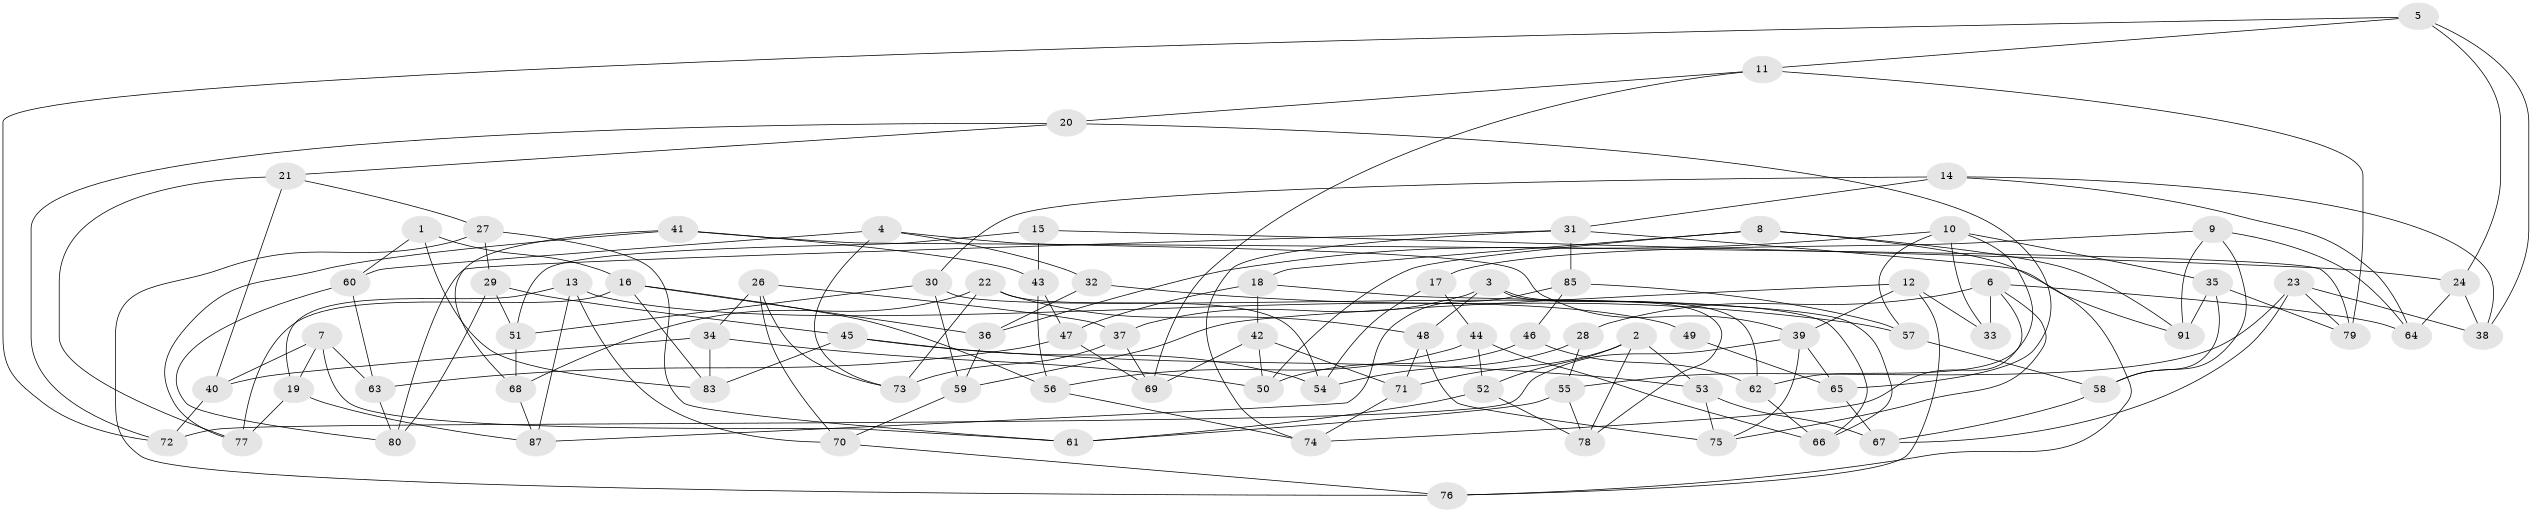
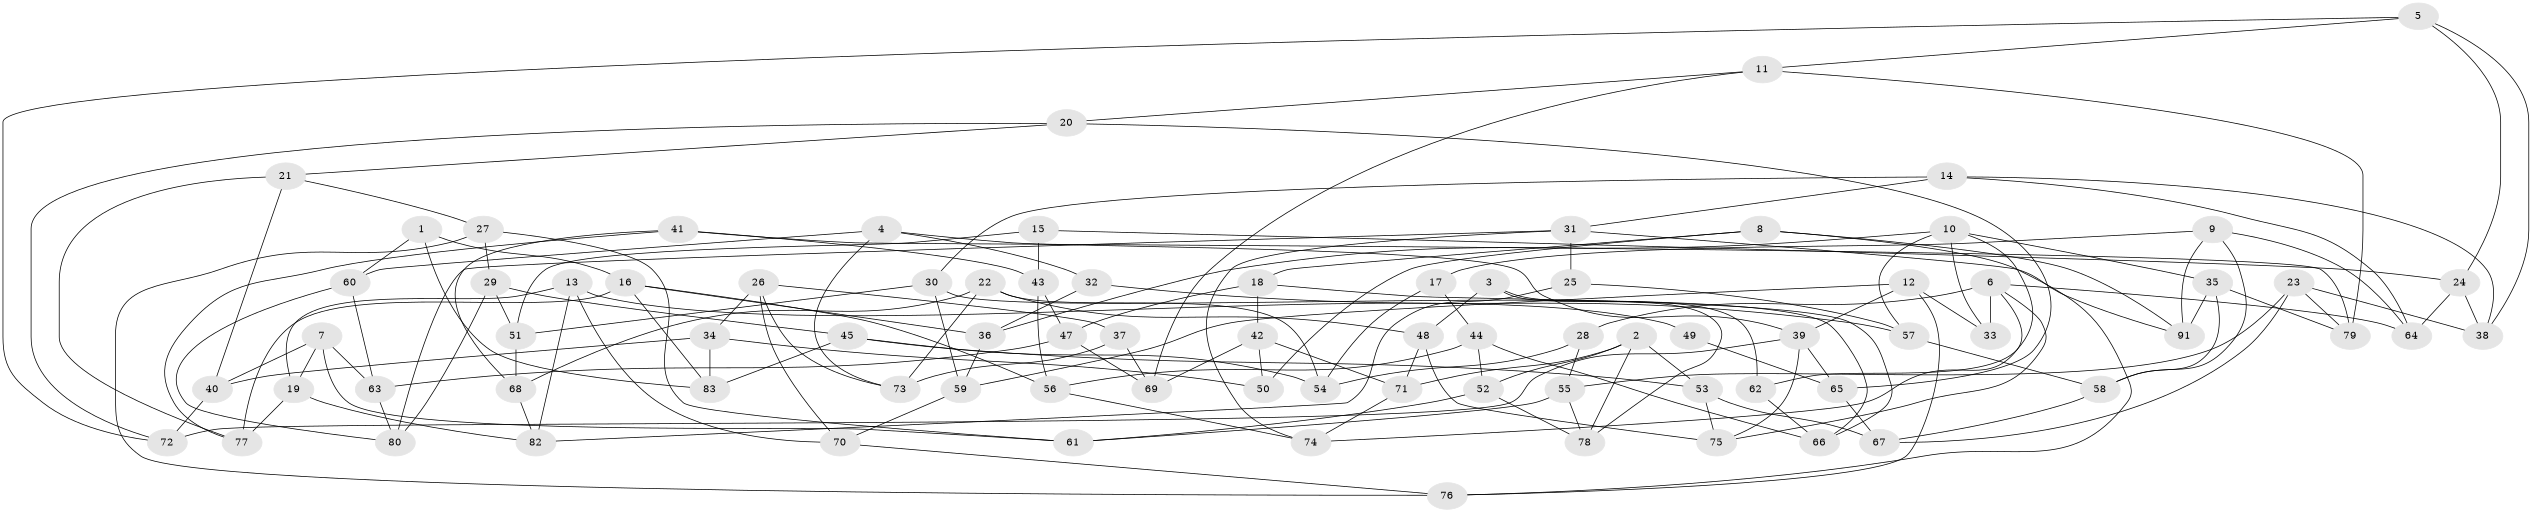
node "85": label "85" -> "25"
edge "3" -- "37": removed
node "46": removed
node "87": label "87" -> "82"
